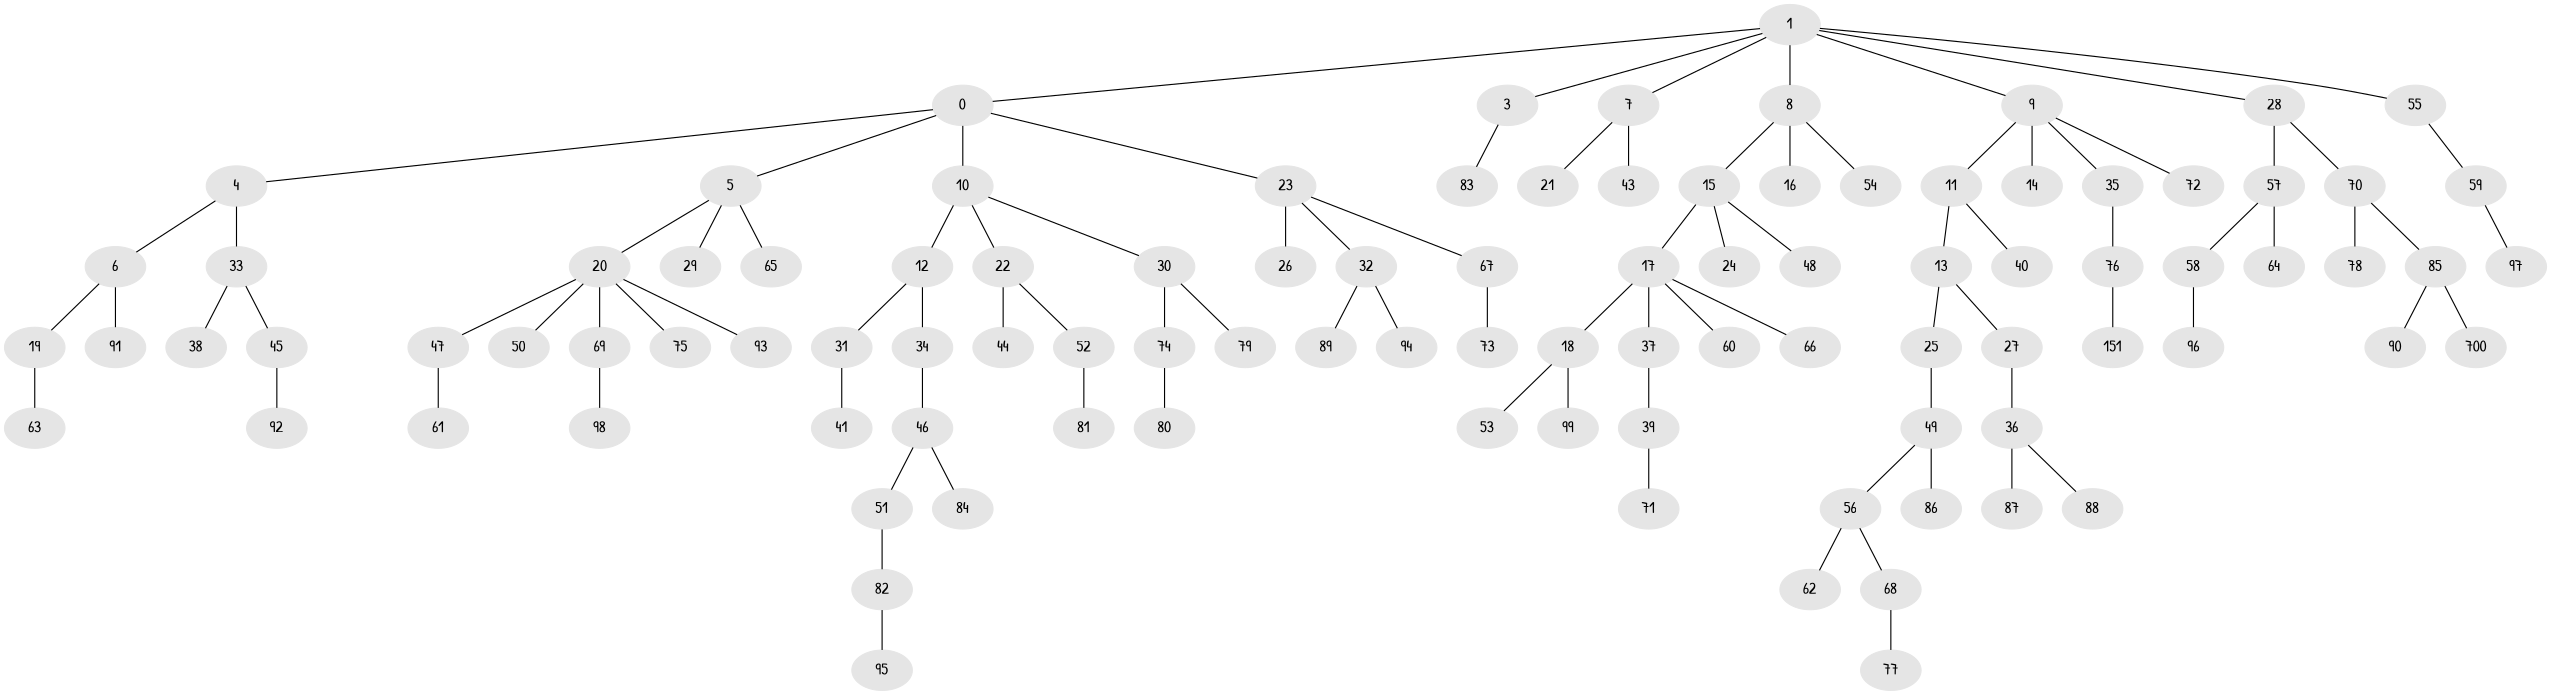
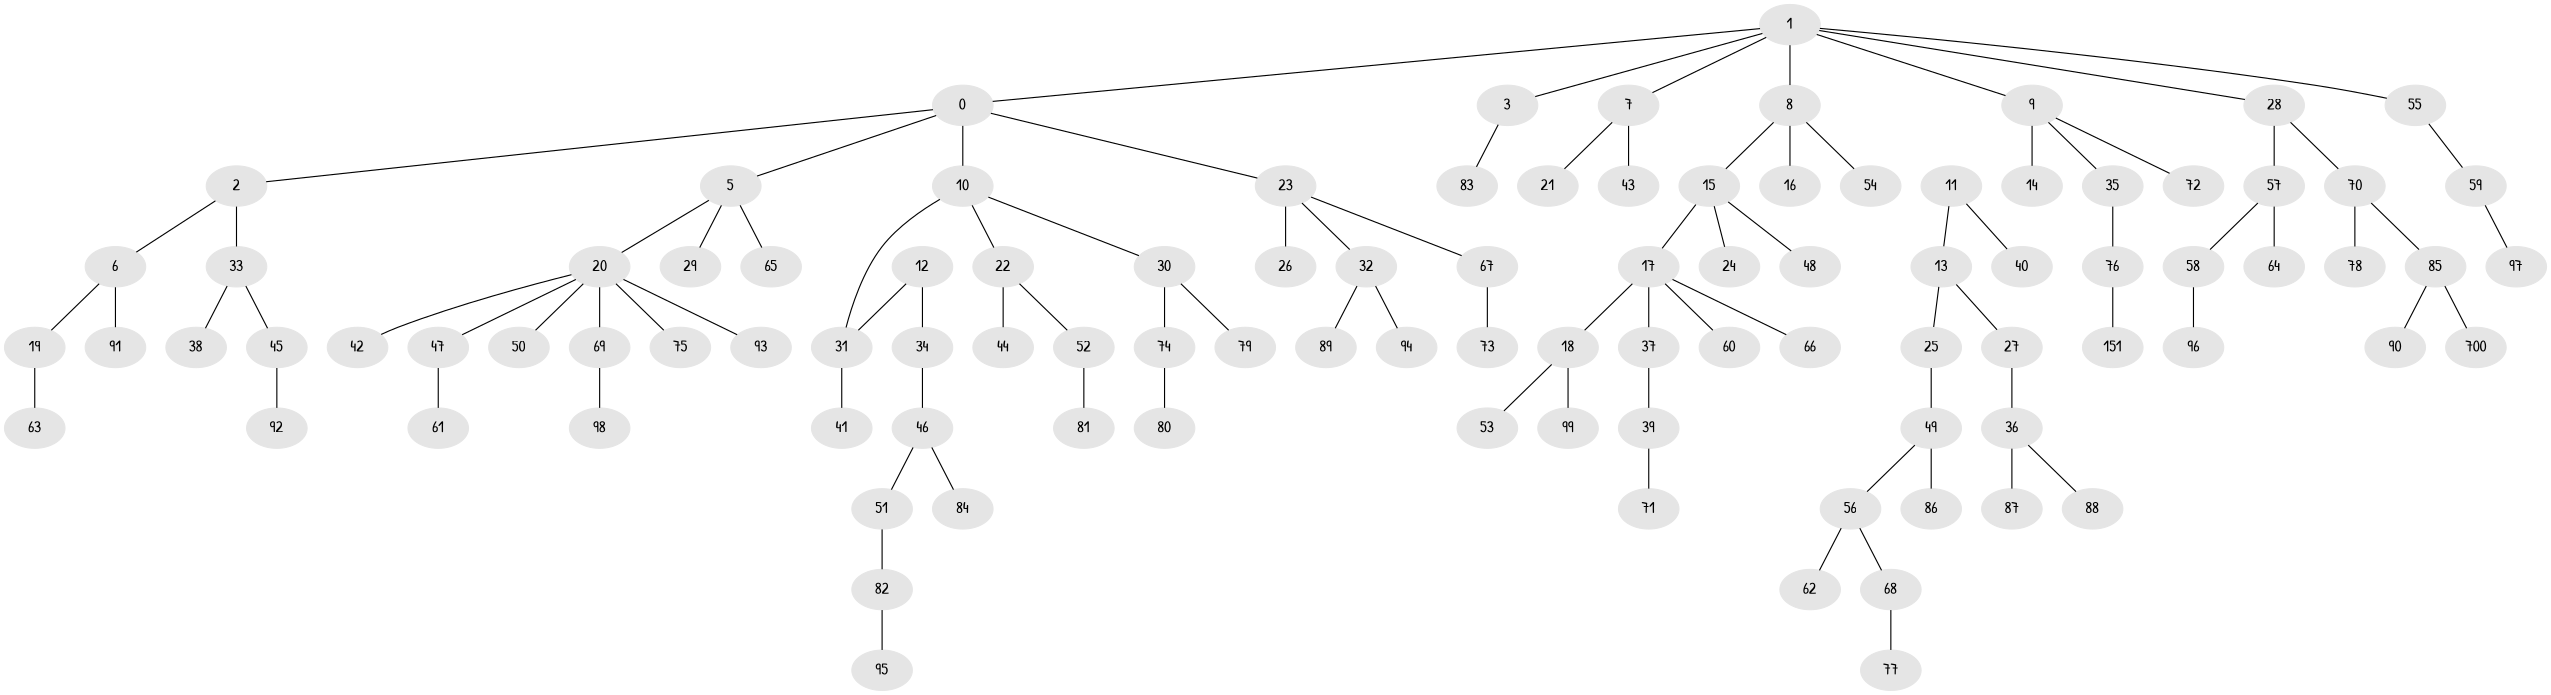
edge "9" -- "11": removed
node "4": label "4" -> "2"
edge "10" -- "12": now "10" -- "31"
node "42": added
